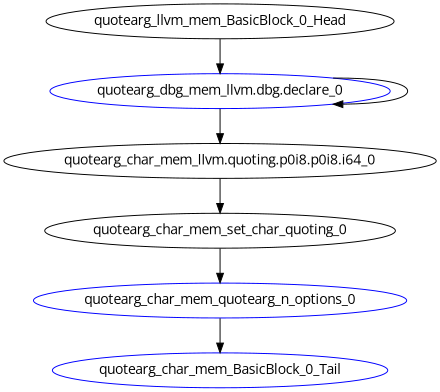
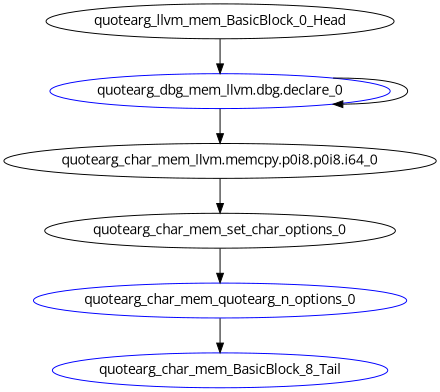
node "quotearg_char_mem_llvm.quoting.p0i8.p0i8.i64_0": label "quotearg_char_mem_llvm.quoting.p0i8.p0i8.i64_0" -> "quotearg_char_mem_llvm.memcpy.p0i8.p0i8.i64_0"
node "quotearg_char_mem_set_char_quoting_0": label "quotearg_char_mem_set_char_quoting_0" -> "quotearg_char_mem_set_char_options_0"
node "quotearg_char_mem_BasicBlock_0_Tail": label "quotearg_char_mem_BasicBlock_0_Tail" -> "quotearg_char_mem_BasicBlock_8_Tail"
